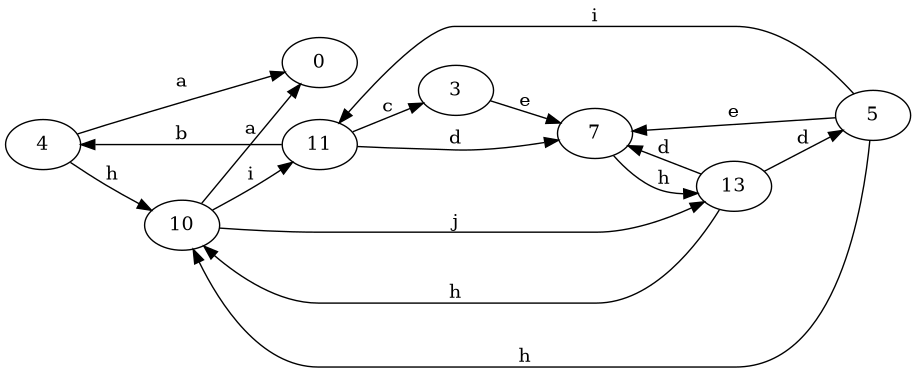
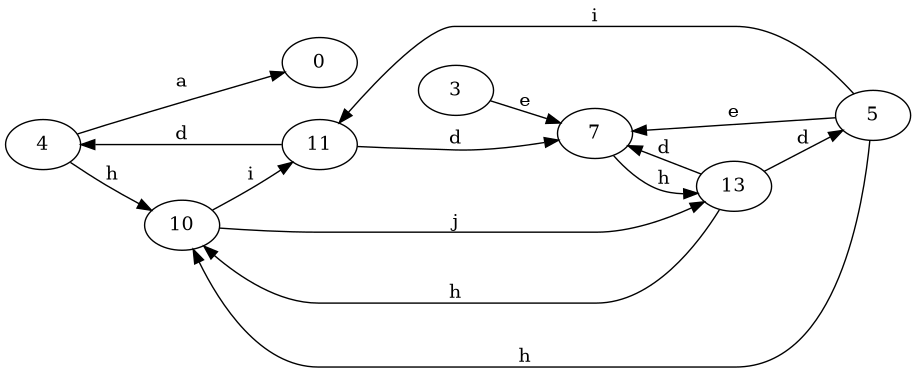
edge "11" -> "3": removed, label "c"
edge "11" -> "4": label "b" -> "d"
edge "10" -> "0": removed, label "a"
